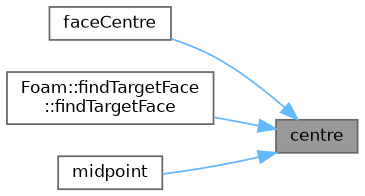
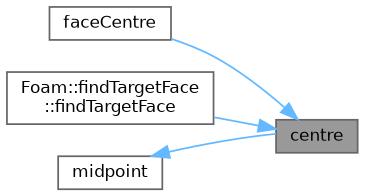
edge "midpoint" -> "centre": reversed
